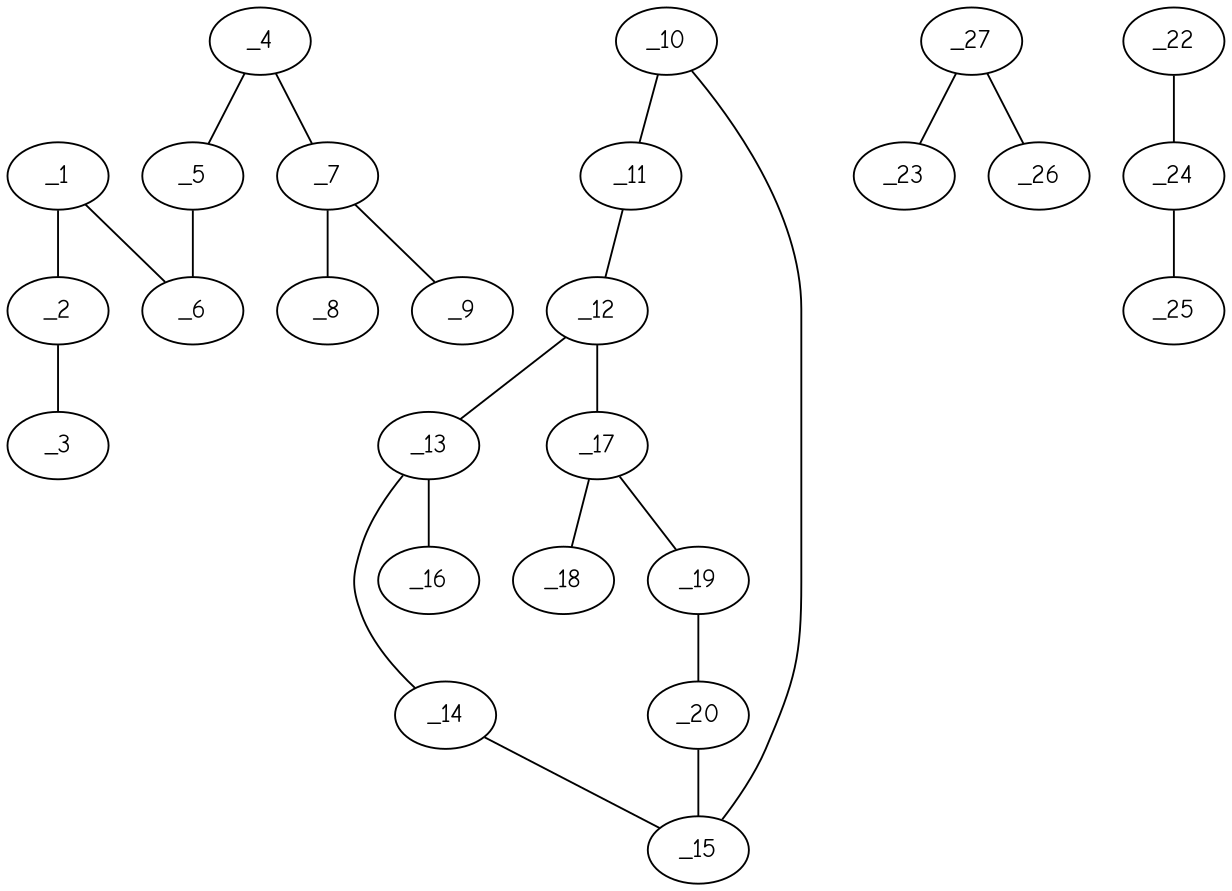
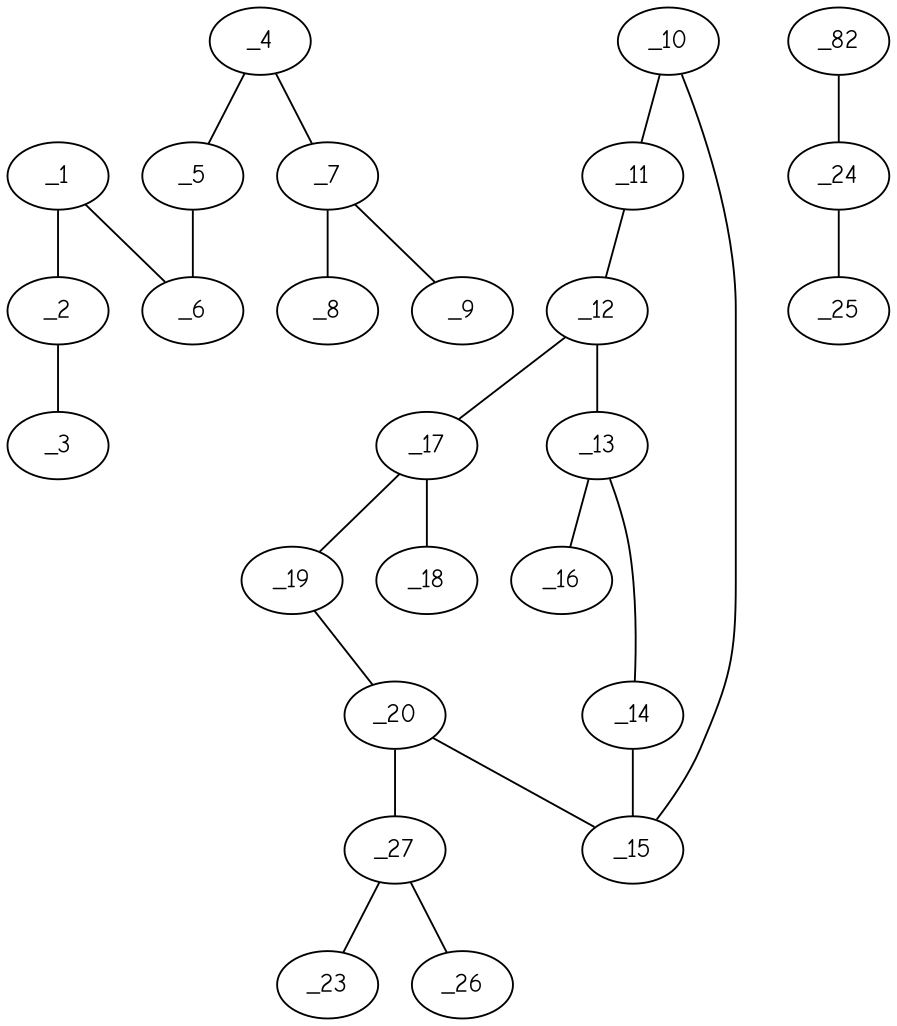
node "_22": label "_22" -> "_82"
edge "_20" -- "_27": added
